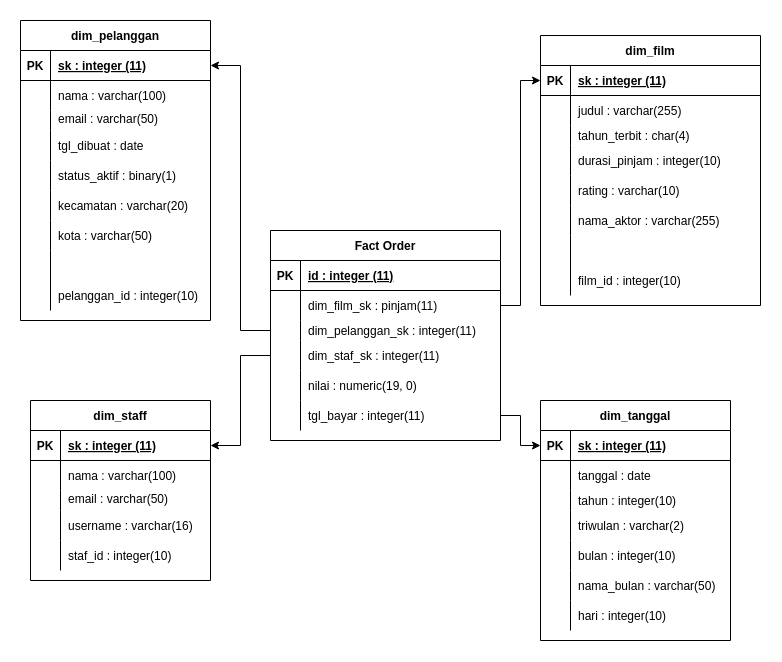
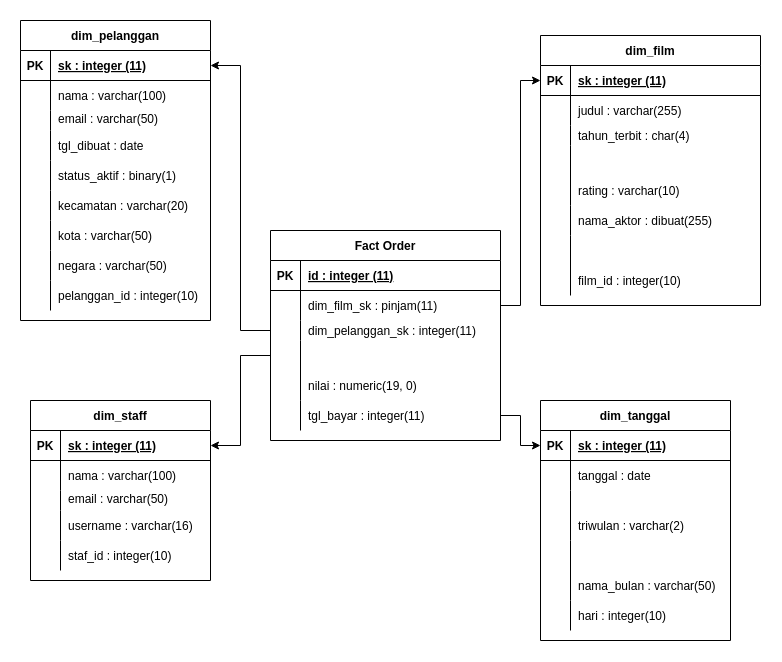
node "durasi_pinjam : integer(10)": removed
node "nama_aktor : varchar(255)": label "nama_aktor : varchar(255)" -> "nama_aktor : dibuat(255)"
node "negara : varchar(50)": added
node "dim_staf_sk : integer(11)": removed
node "tahun : integer(10)": removed
node "bulan : integer(10)": removed
